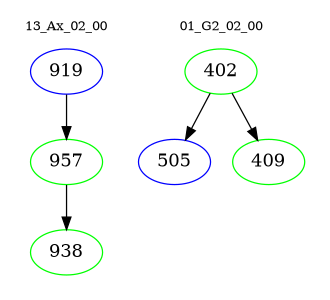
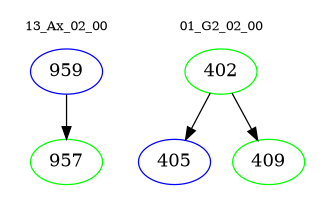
node "919": label "919" -> "959"
node "505": label "505" -> "405"
node "938": removed
